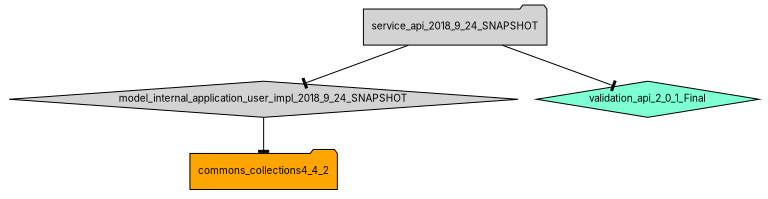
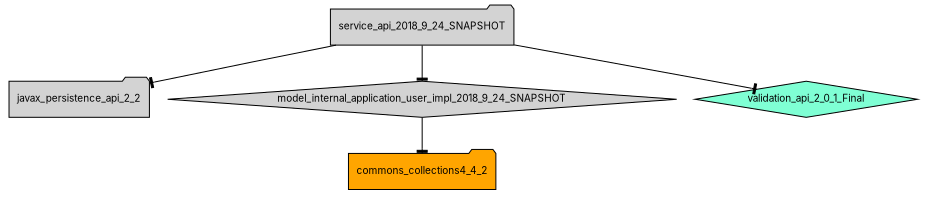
node "javax_persistence_api_2_2": added
